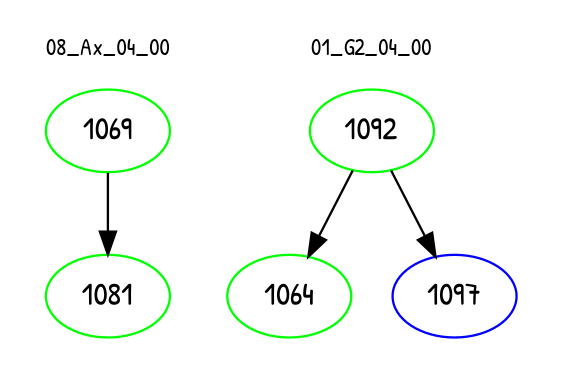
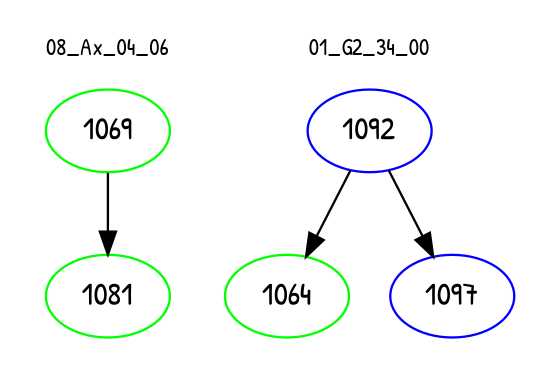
cluster "08_Ax_04_00": label "08_Ax_04_00" -> "08_Ax_04_06"
cluster "01_G2_04_00": label "01_G2_04_00" -> "01_G2_34_00"
node "1092": color green -> blue
